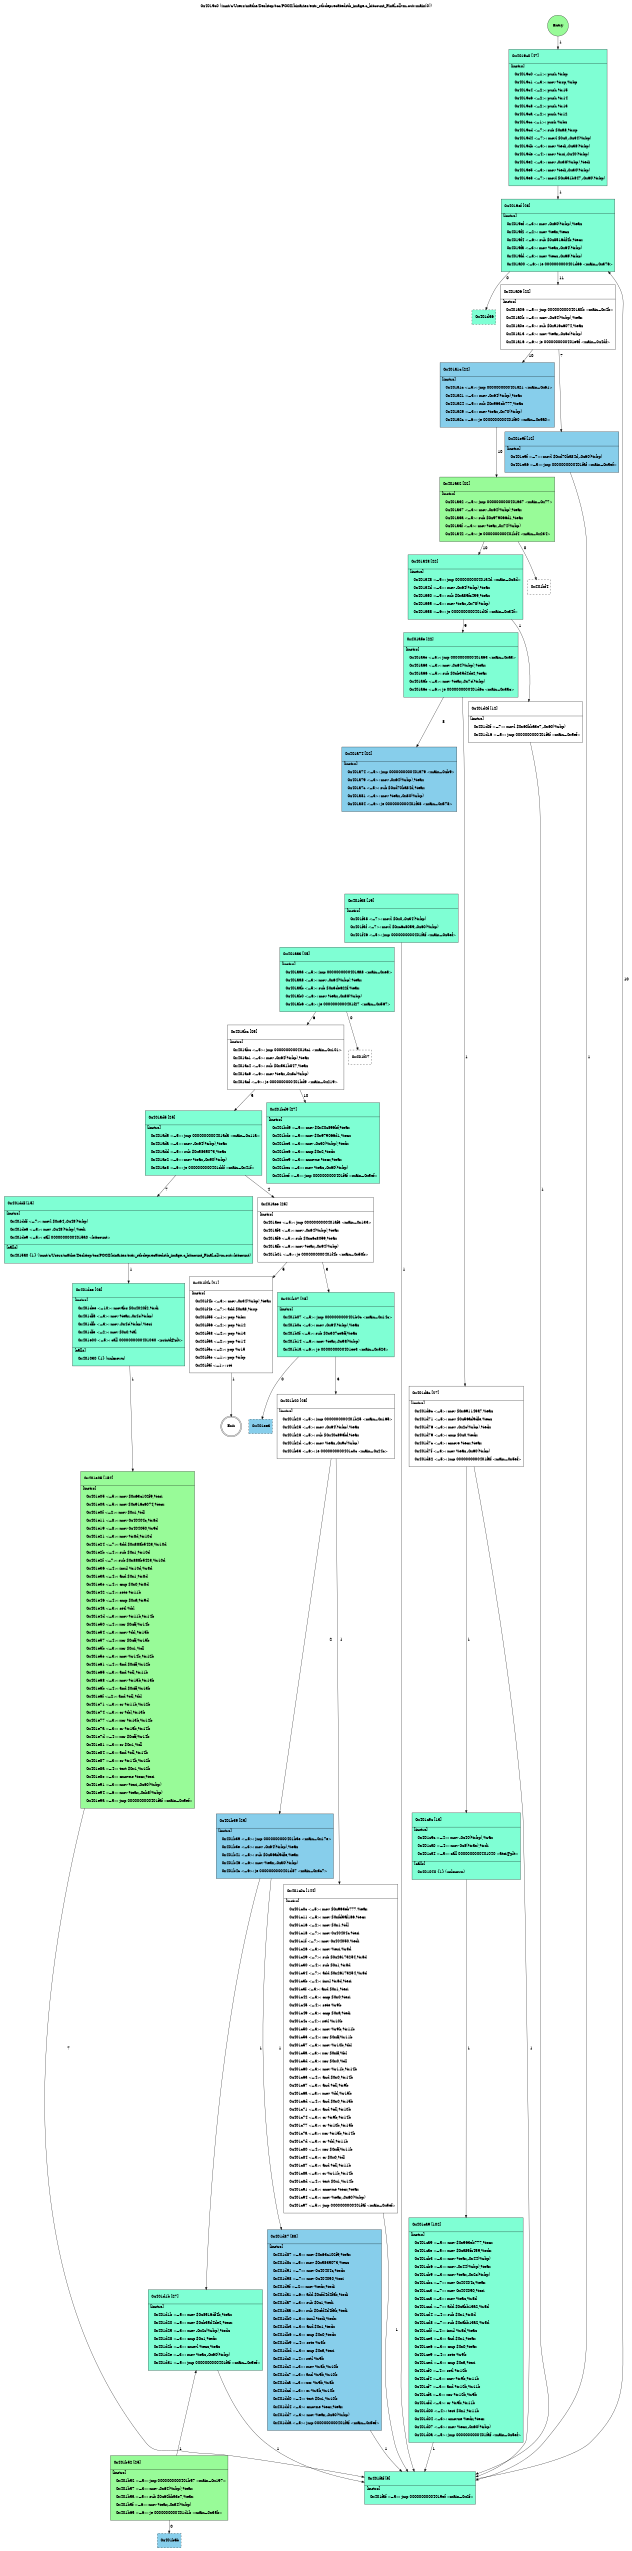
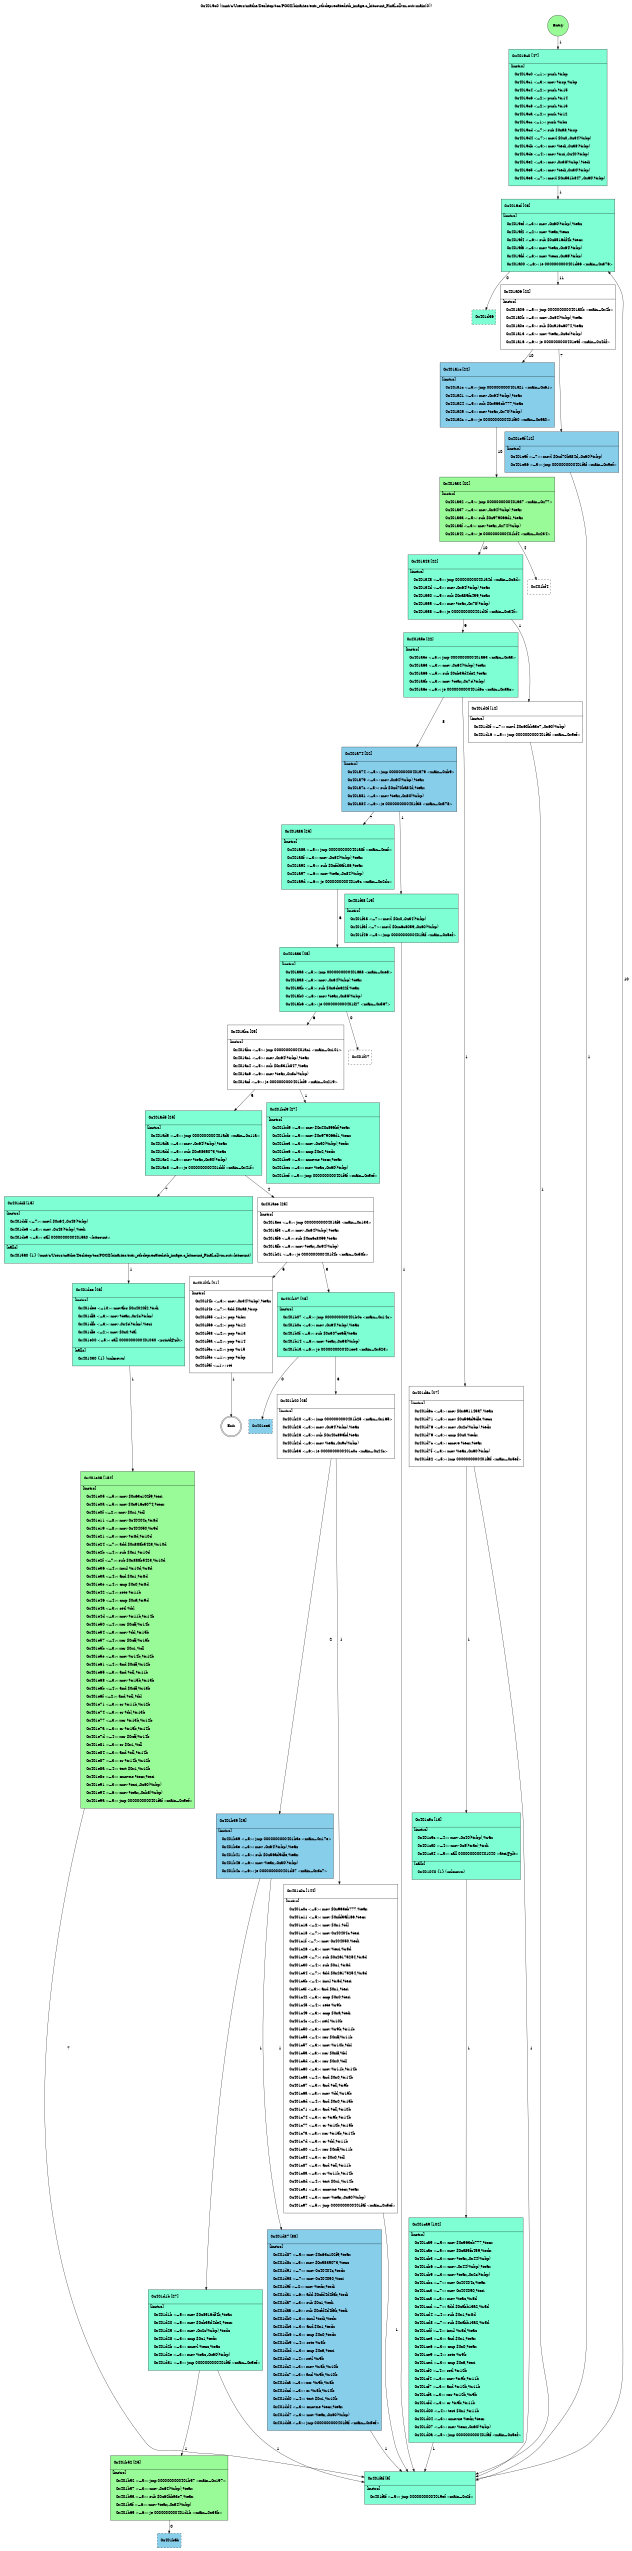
edge "0x401a32 [22]" -> "0x401bf4": label " 0" -> " 4"
edge "0x401a74 [22]" -> "0x401f38 [19]": added, label "1"
node "0x401a8a [25]": added
edge "0x401abc [25]" -> "0x401bd9 [27]": label " 10" -> " 1"
edge "0x401b52 [25]" -> "0x401d1b [27]": reversed
